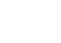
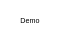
node "Demo": added
